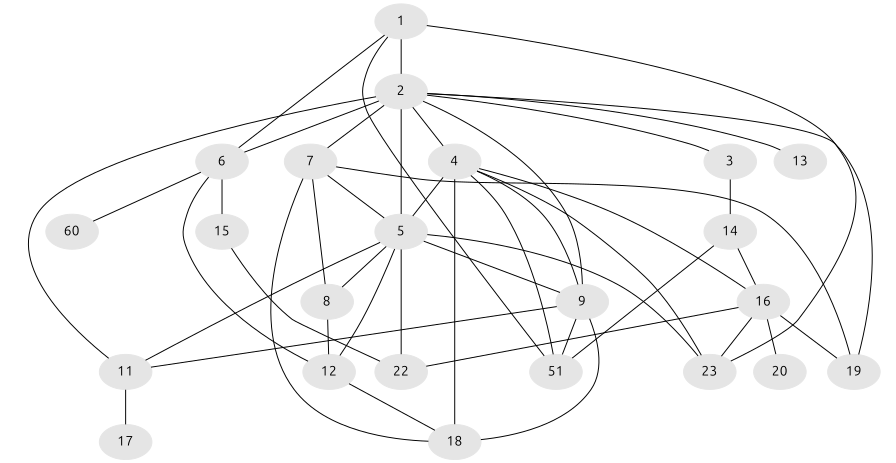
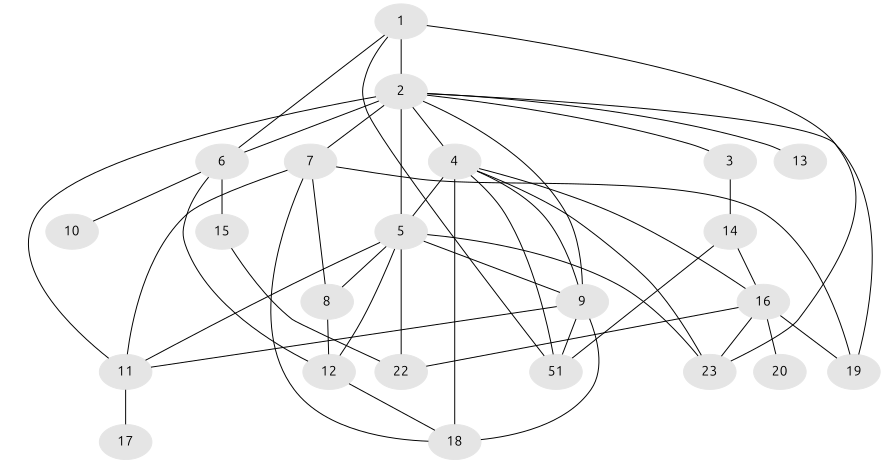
edge "7" -- "5": now "7" -- "11"
node "60": label "60" -> "10"
